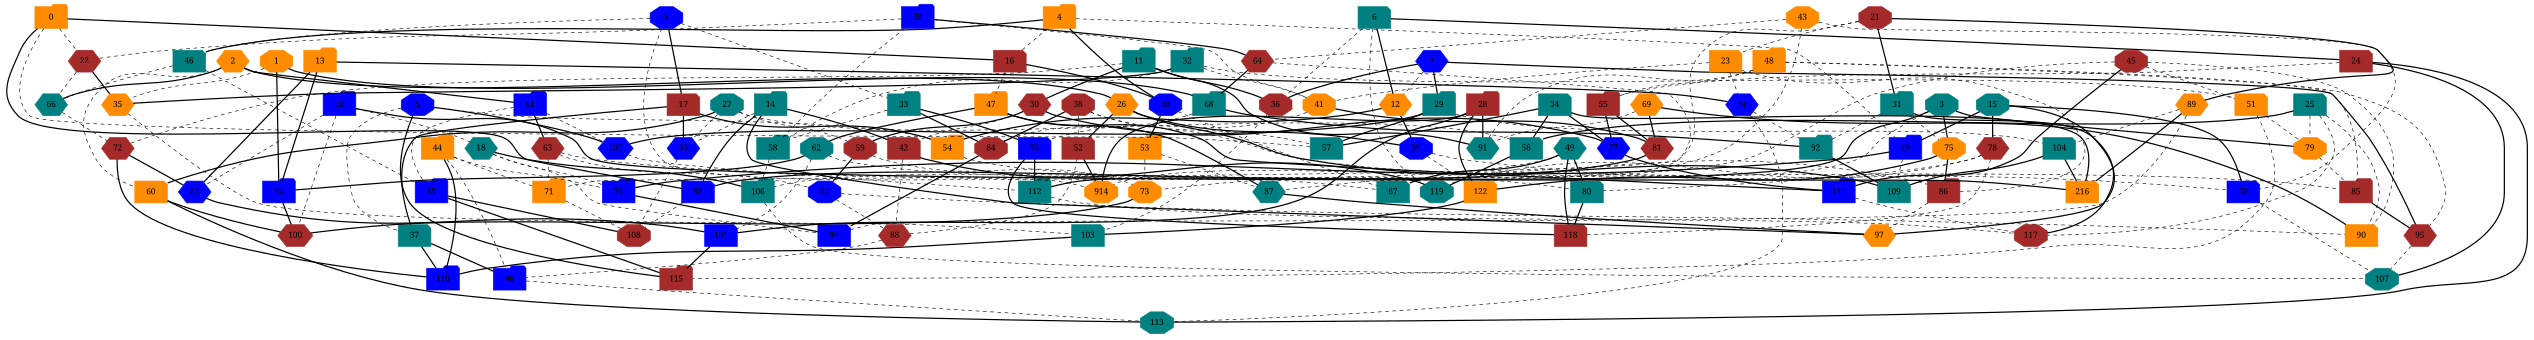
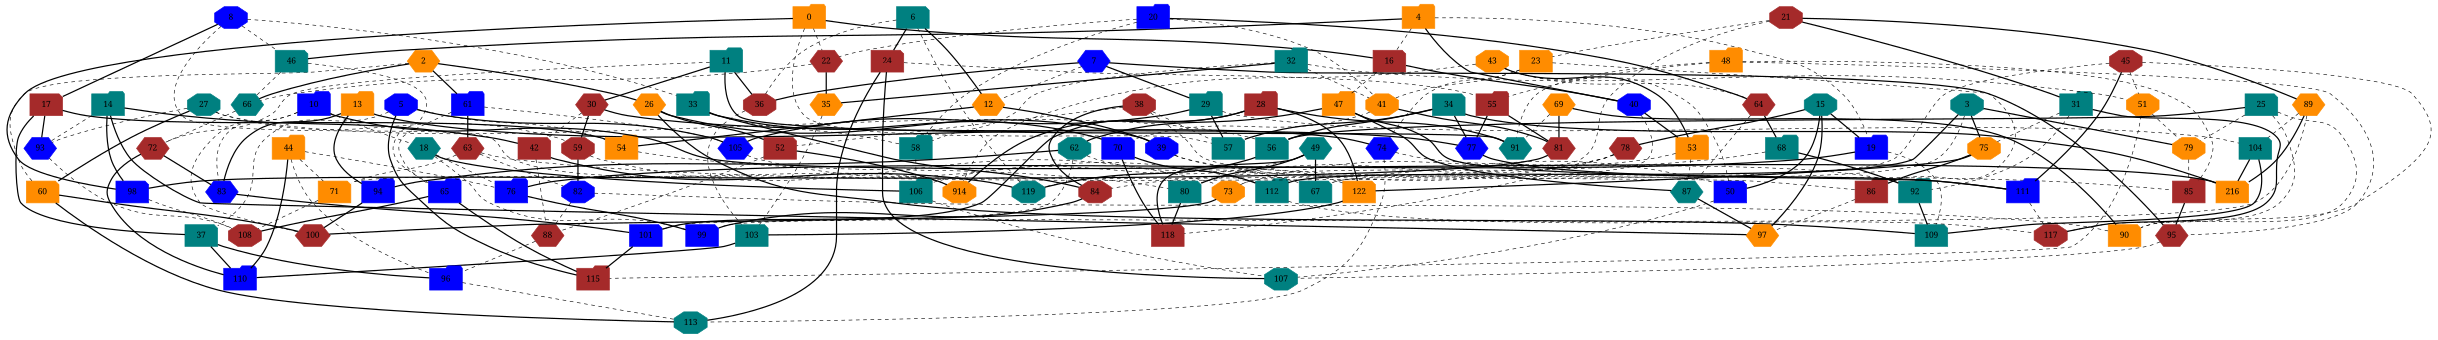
node "1": removed
edge "43" -- "53": added
node "51": shape note -> octagon
node "71": shape folder -> note
